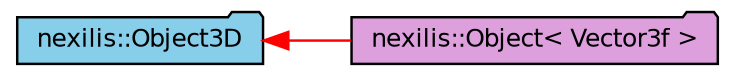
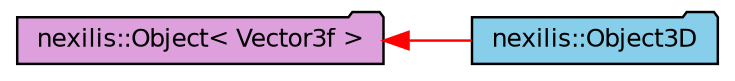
edge "nexilis::Object< Vector3f >" -> "nexilis::Object3D": reversed
